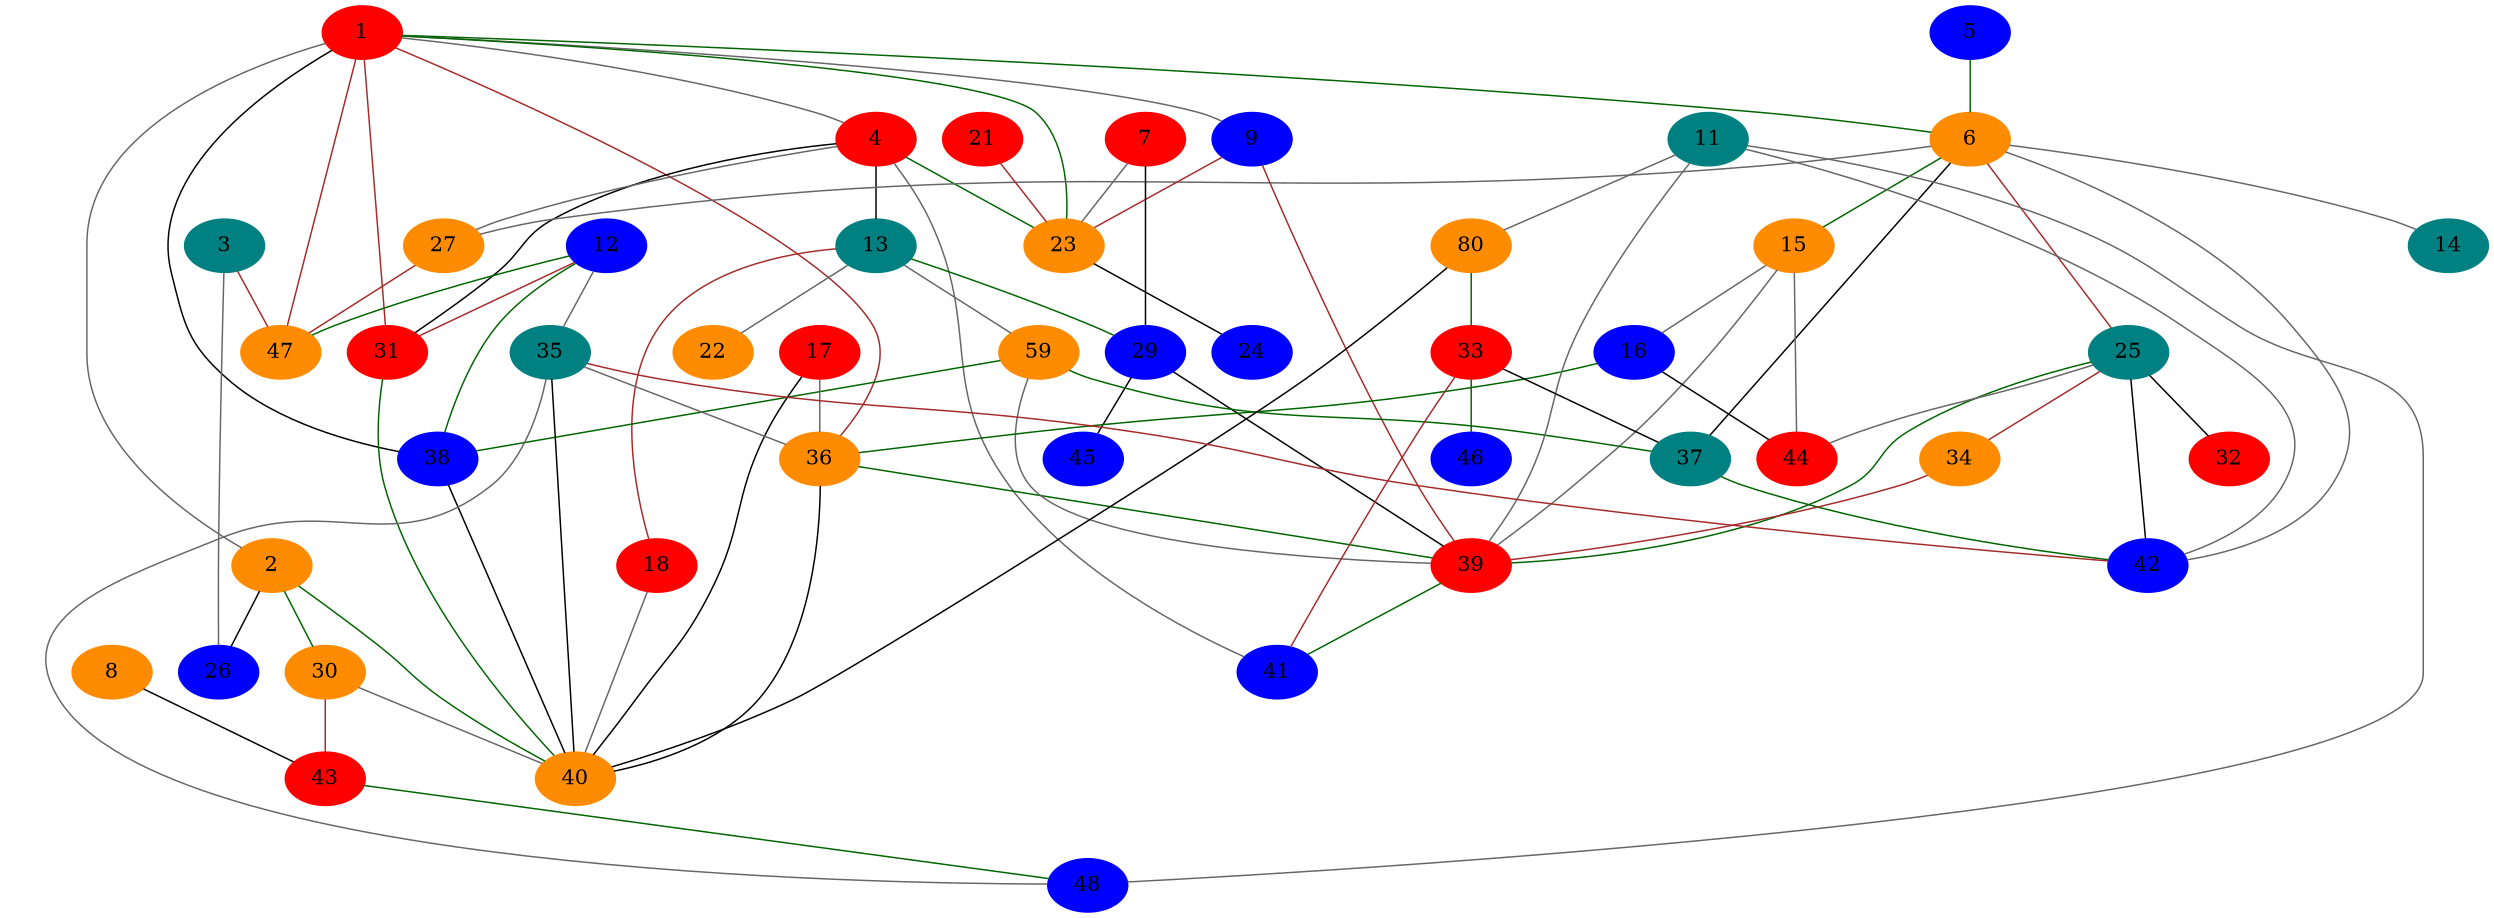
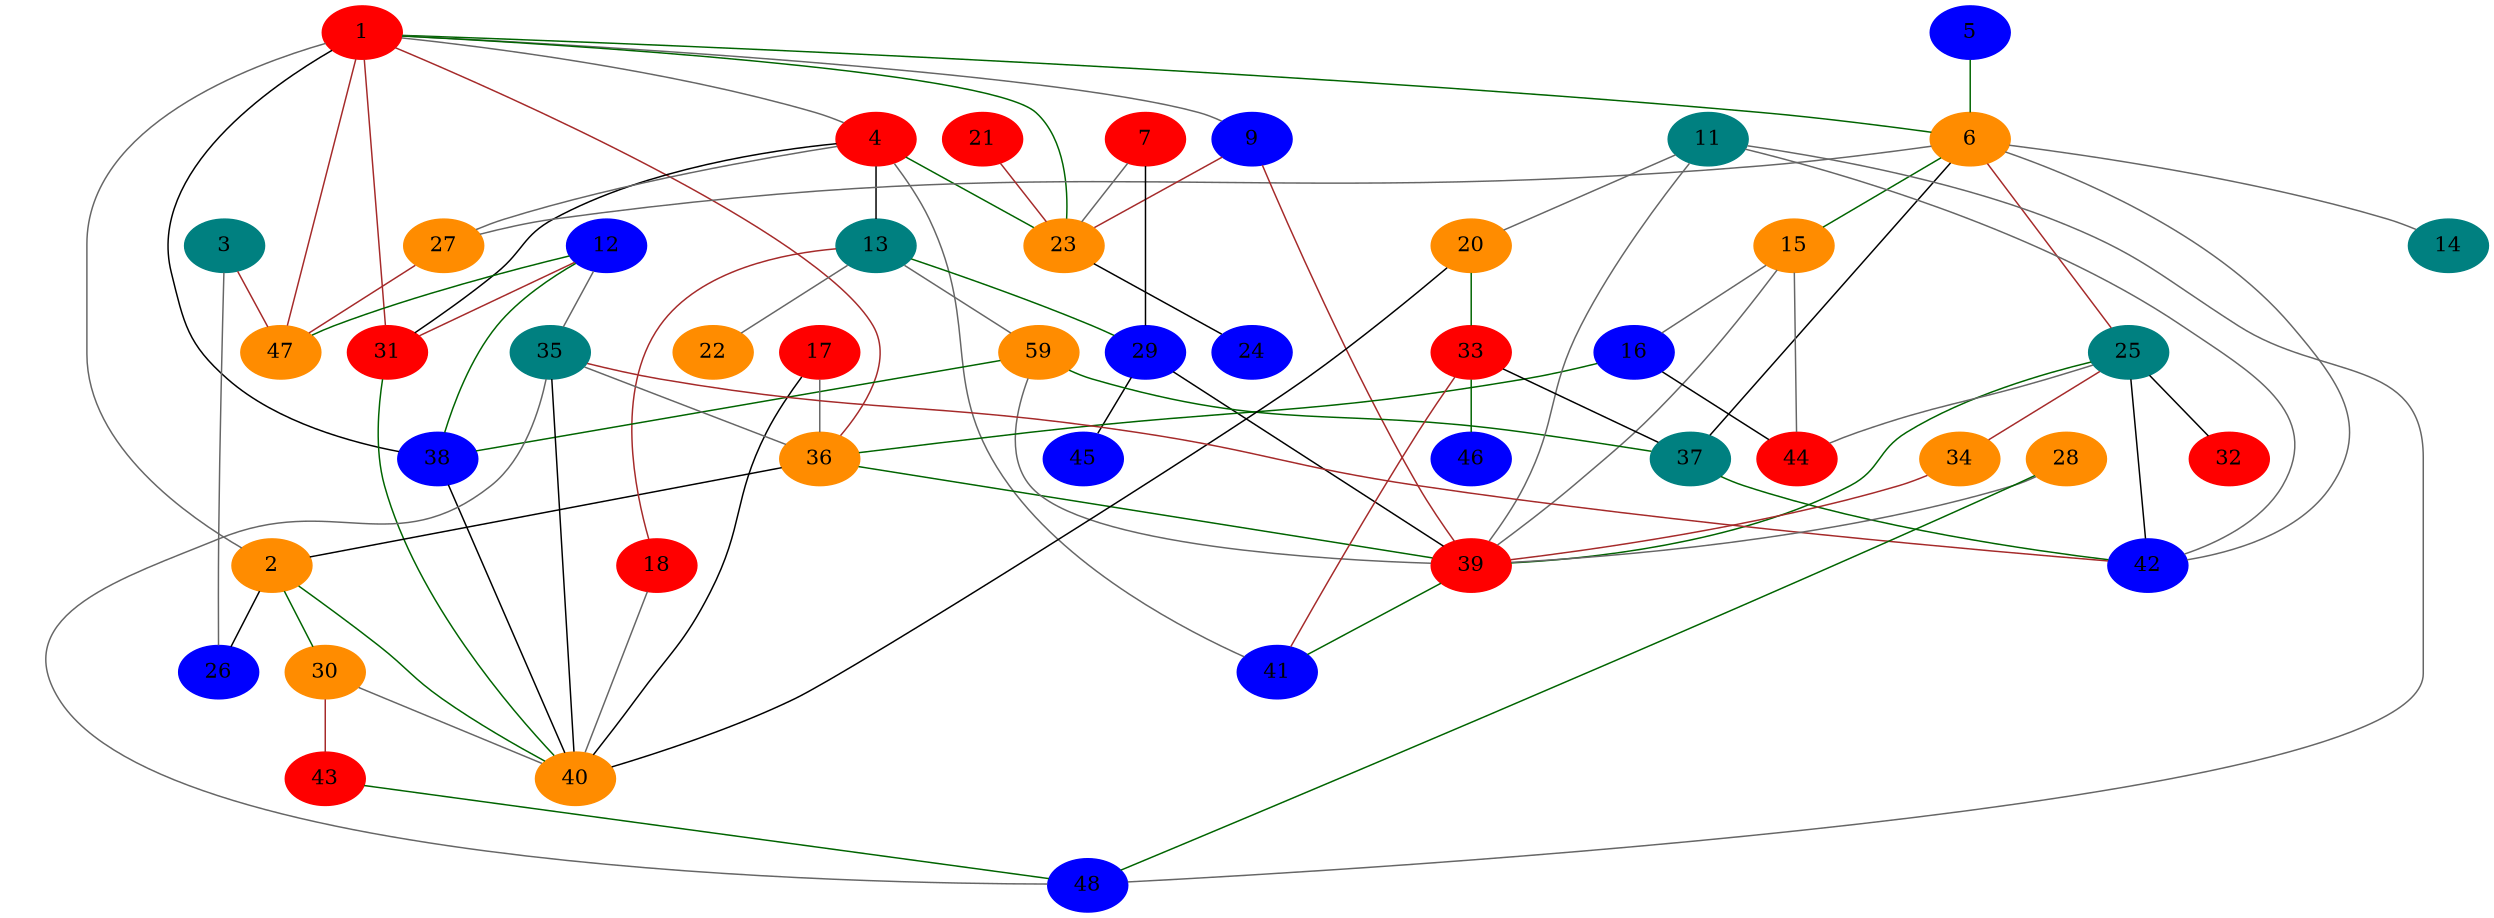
node "80": label "80" -> "20"
node "28": added
node "8": removed
edge "36" -- "40": now "36" -- "2"
